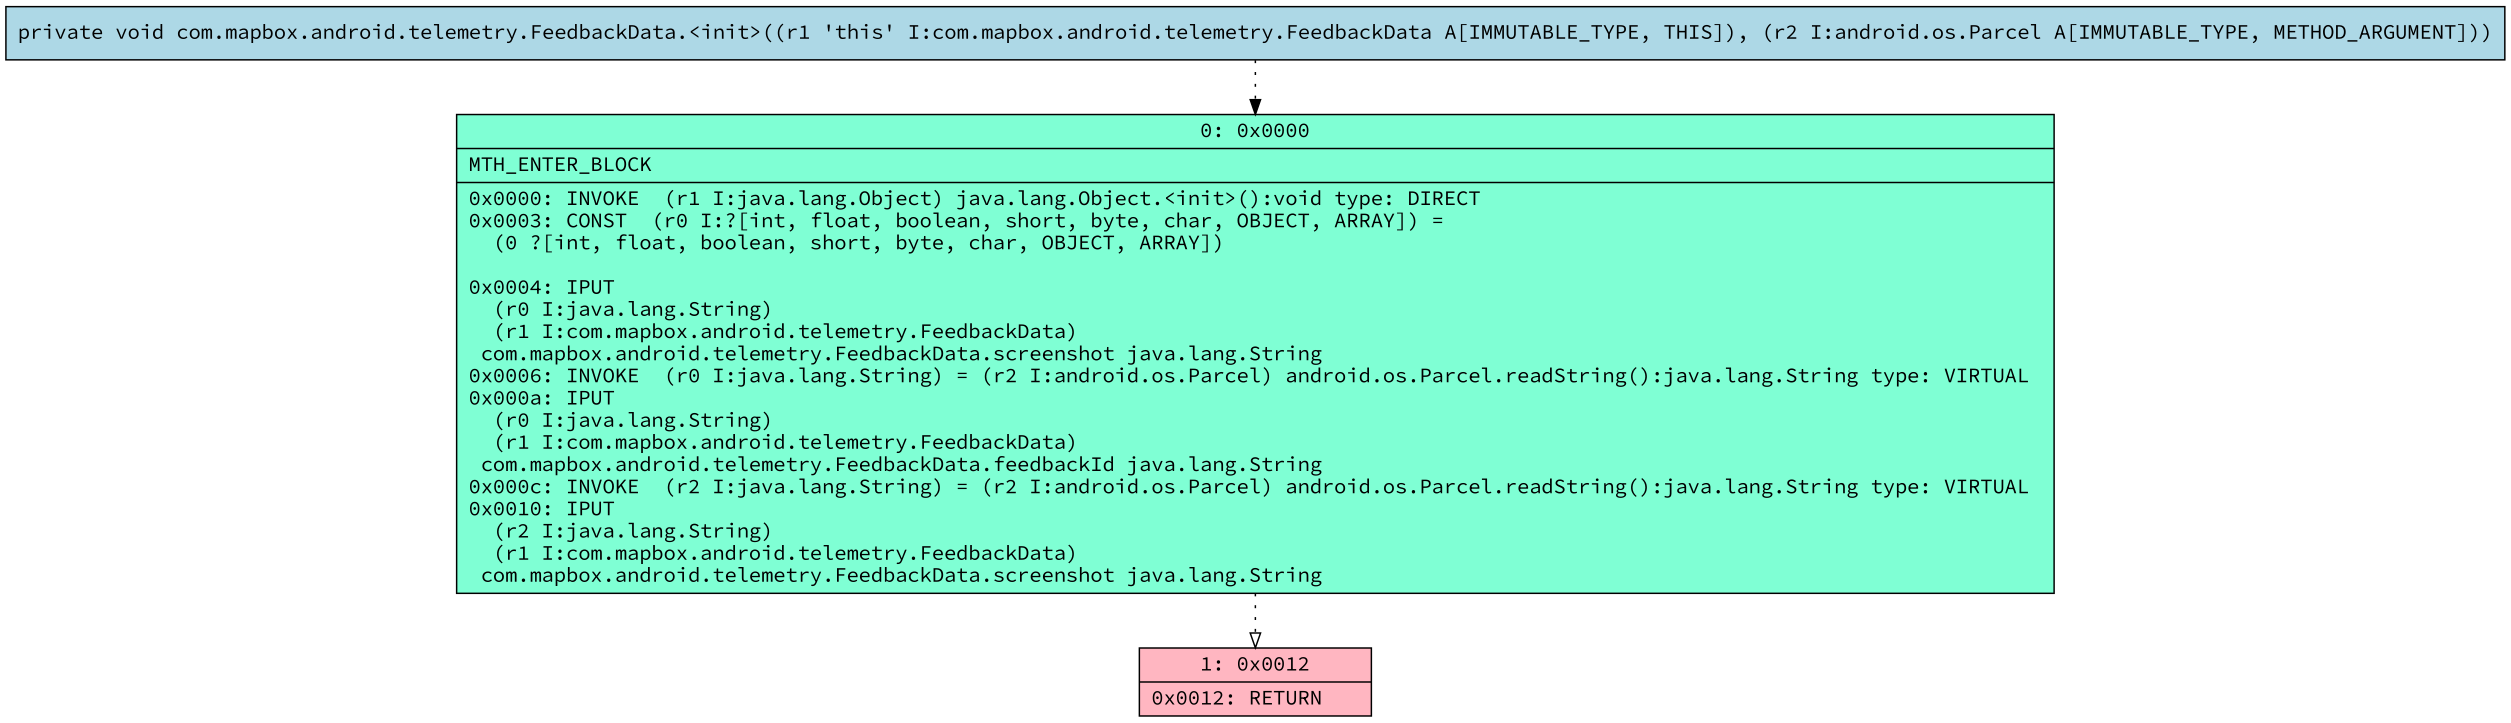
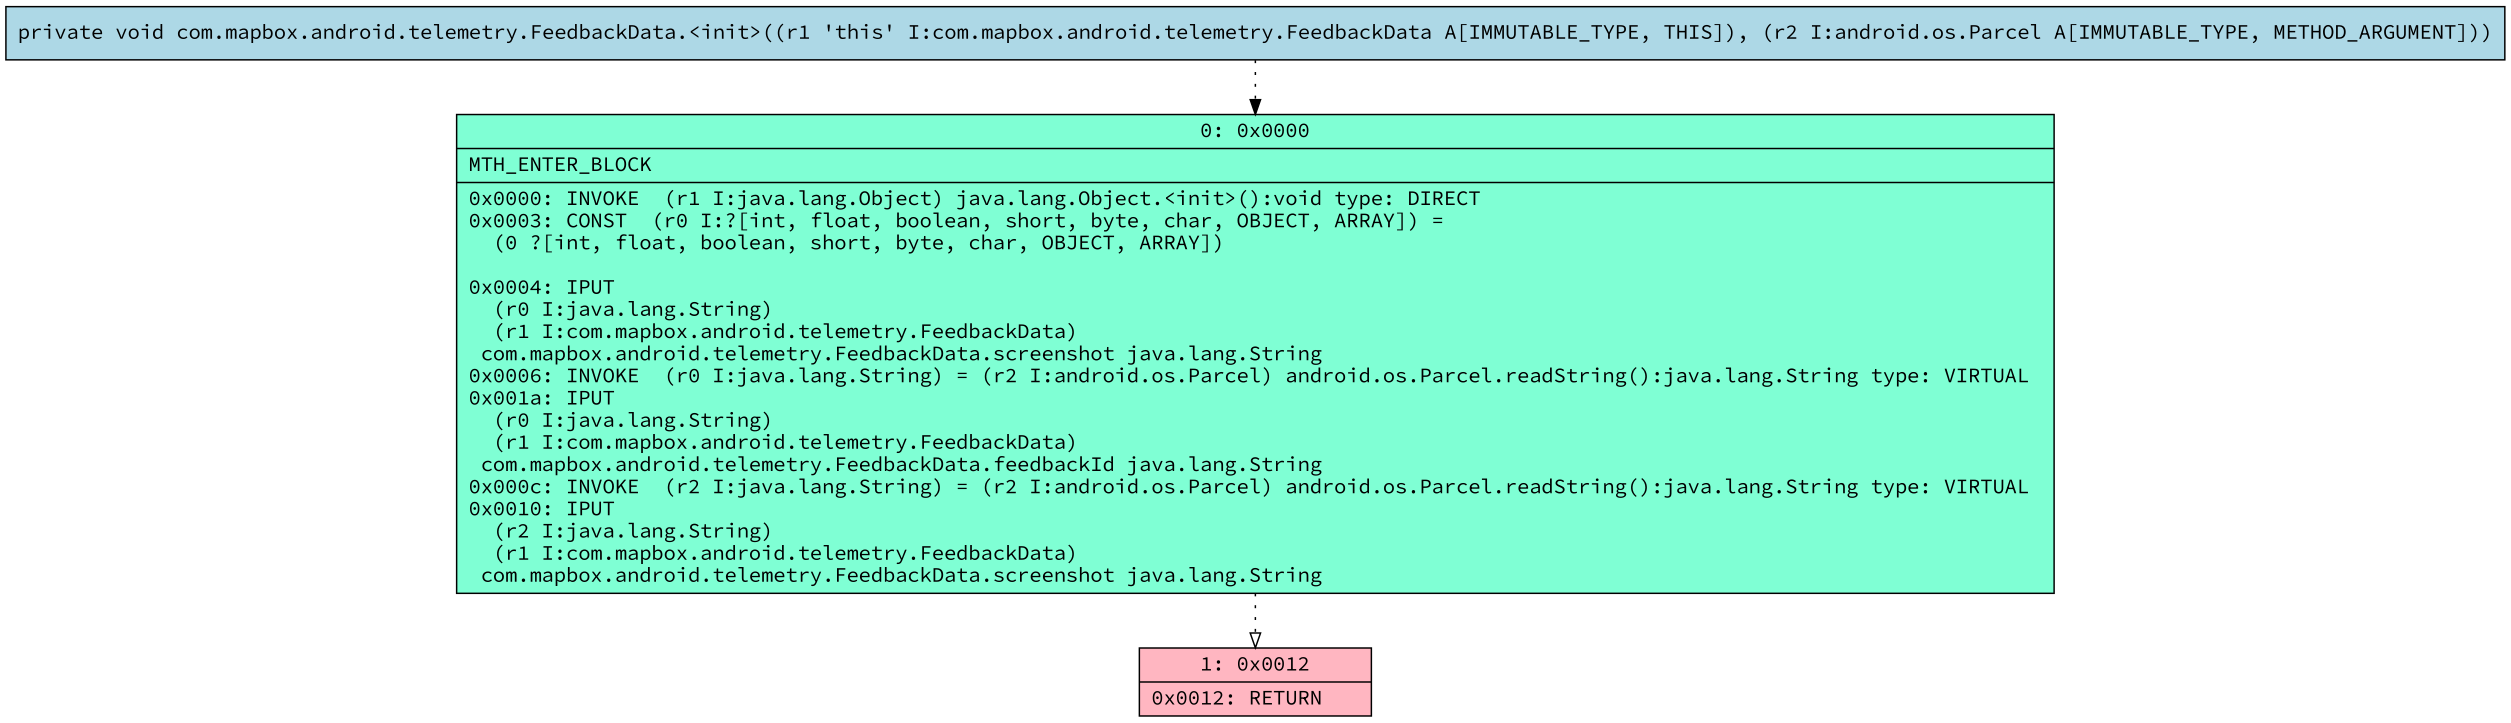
node "0: 0x0000": text "0x000a: IPUT" -> "0x001a: IPUT"
